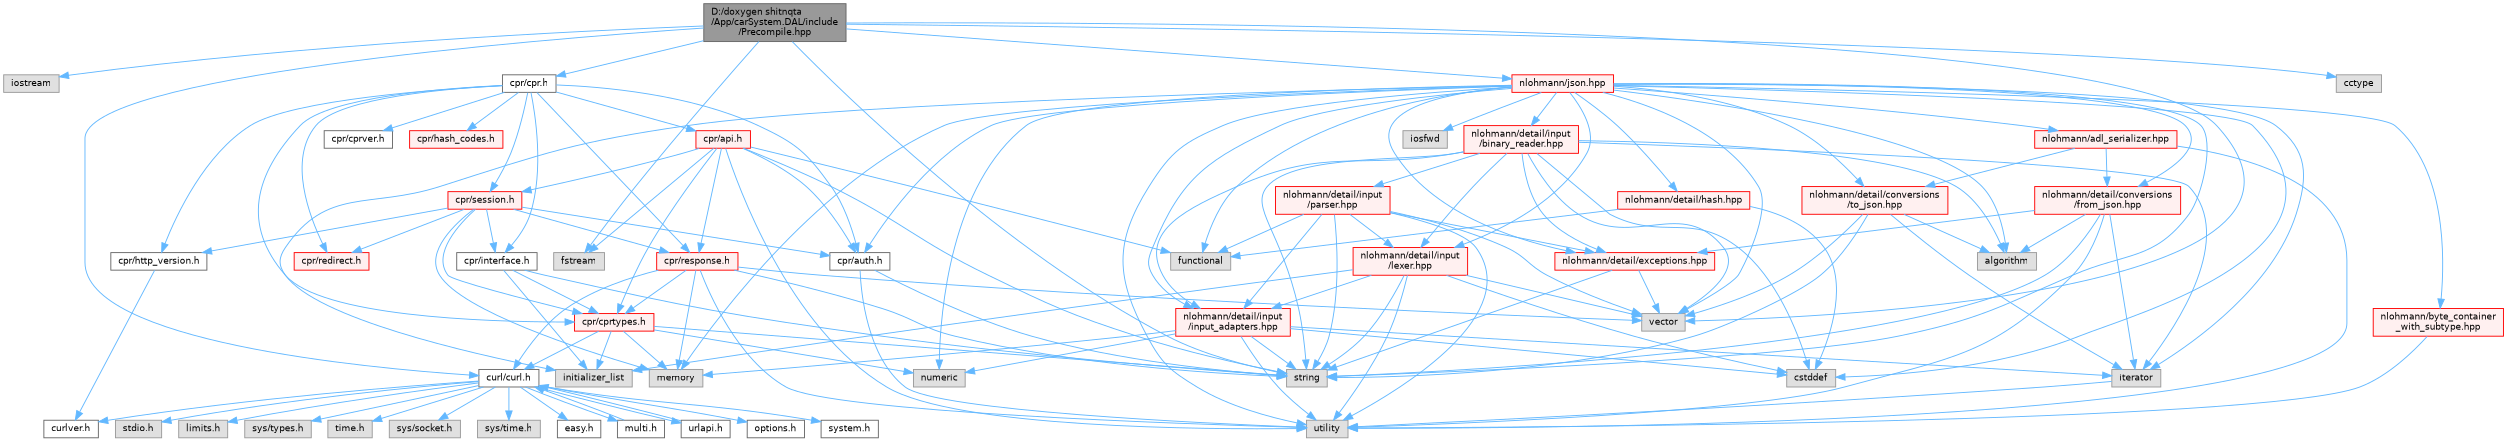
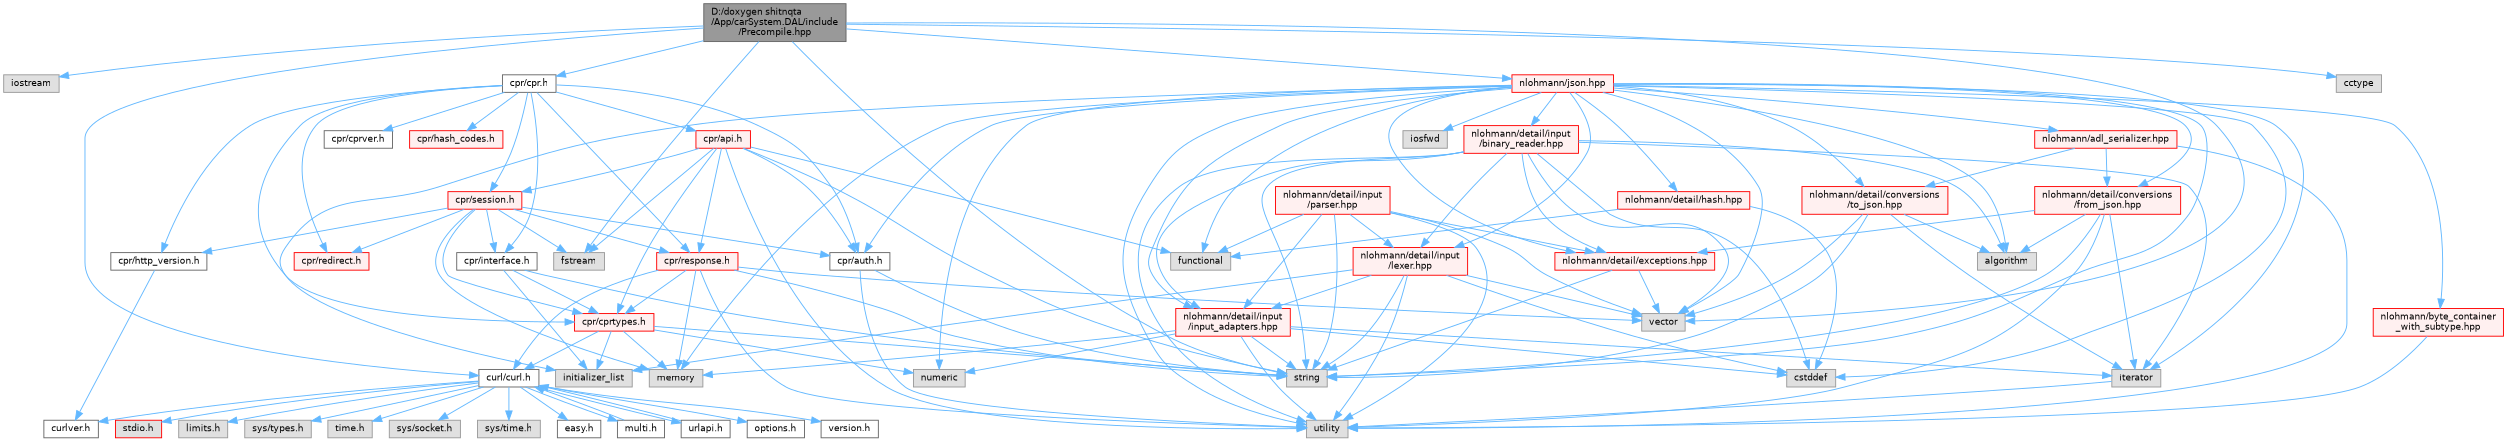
edge "nlohmann/detail/input /binary_reader.hpp" -> "nlohmann/detail/input /parser.hpp": now "nlohmann/detail/input /binary_reader.hpp" -> "utility"
edge "cpr/session.h" -> "fstream": added
node "stdio.h": color grey60 -> red
node "system.h": label "system.h" -> "version.h"
